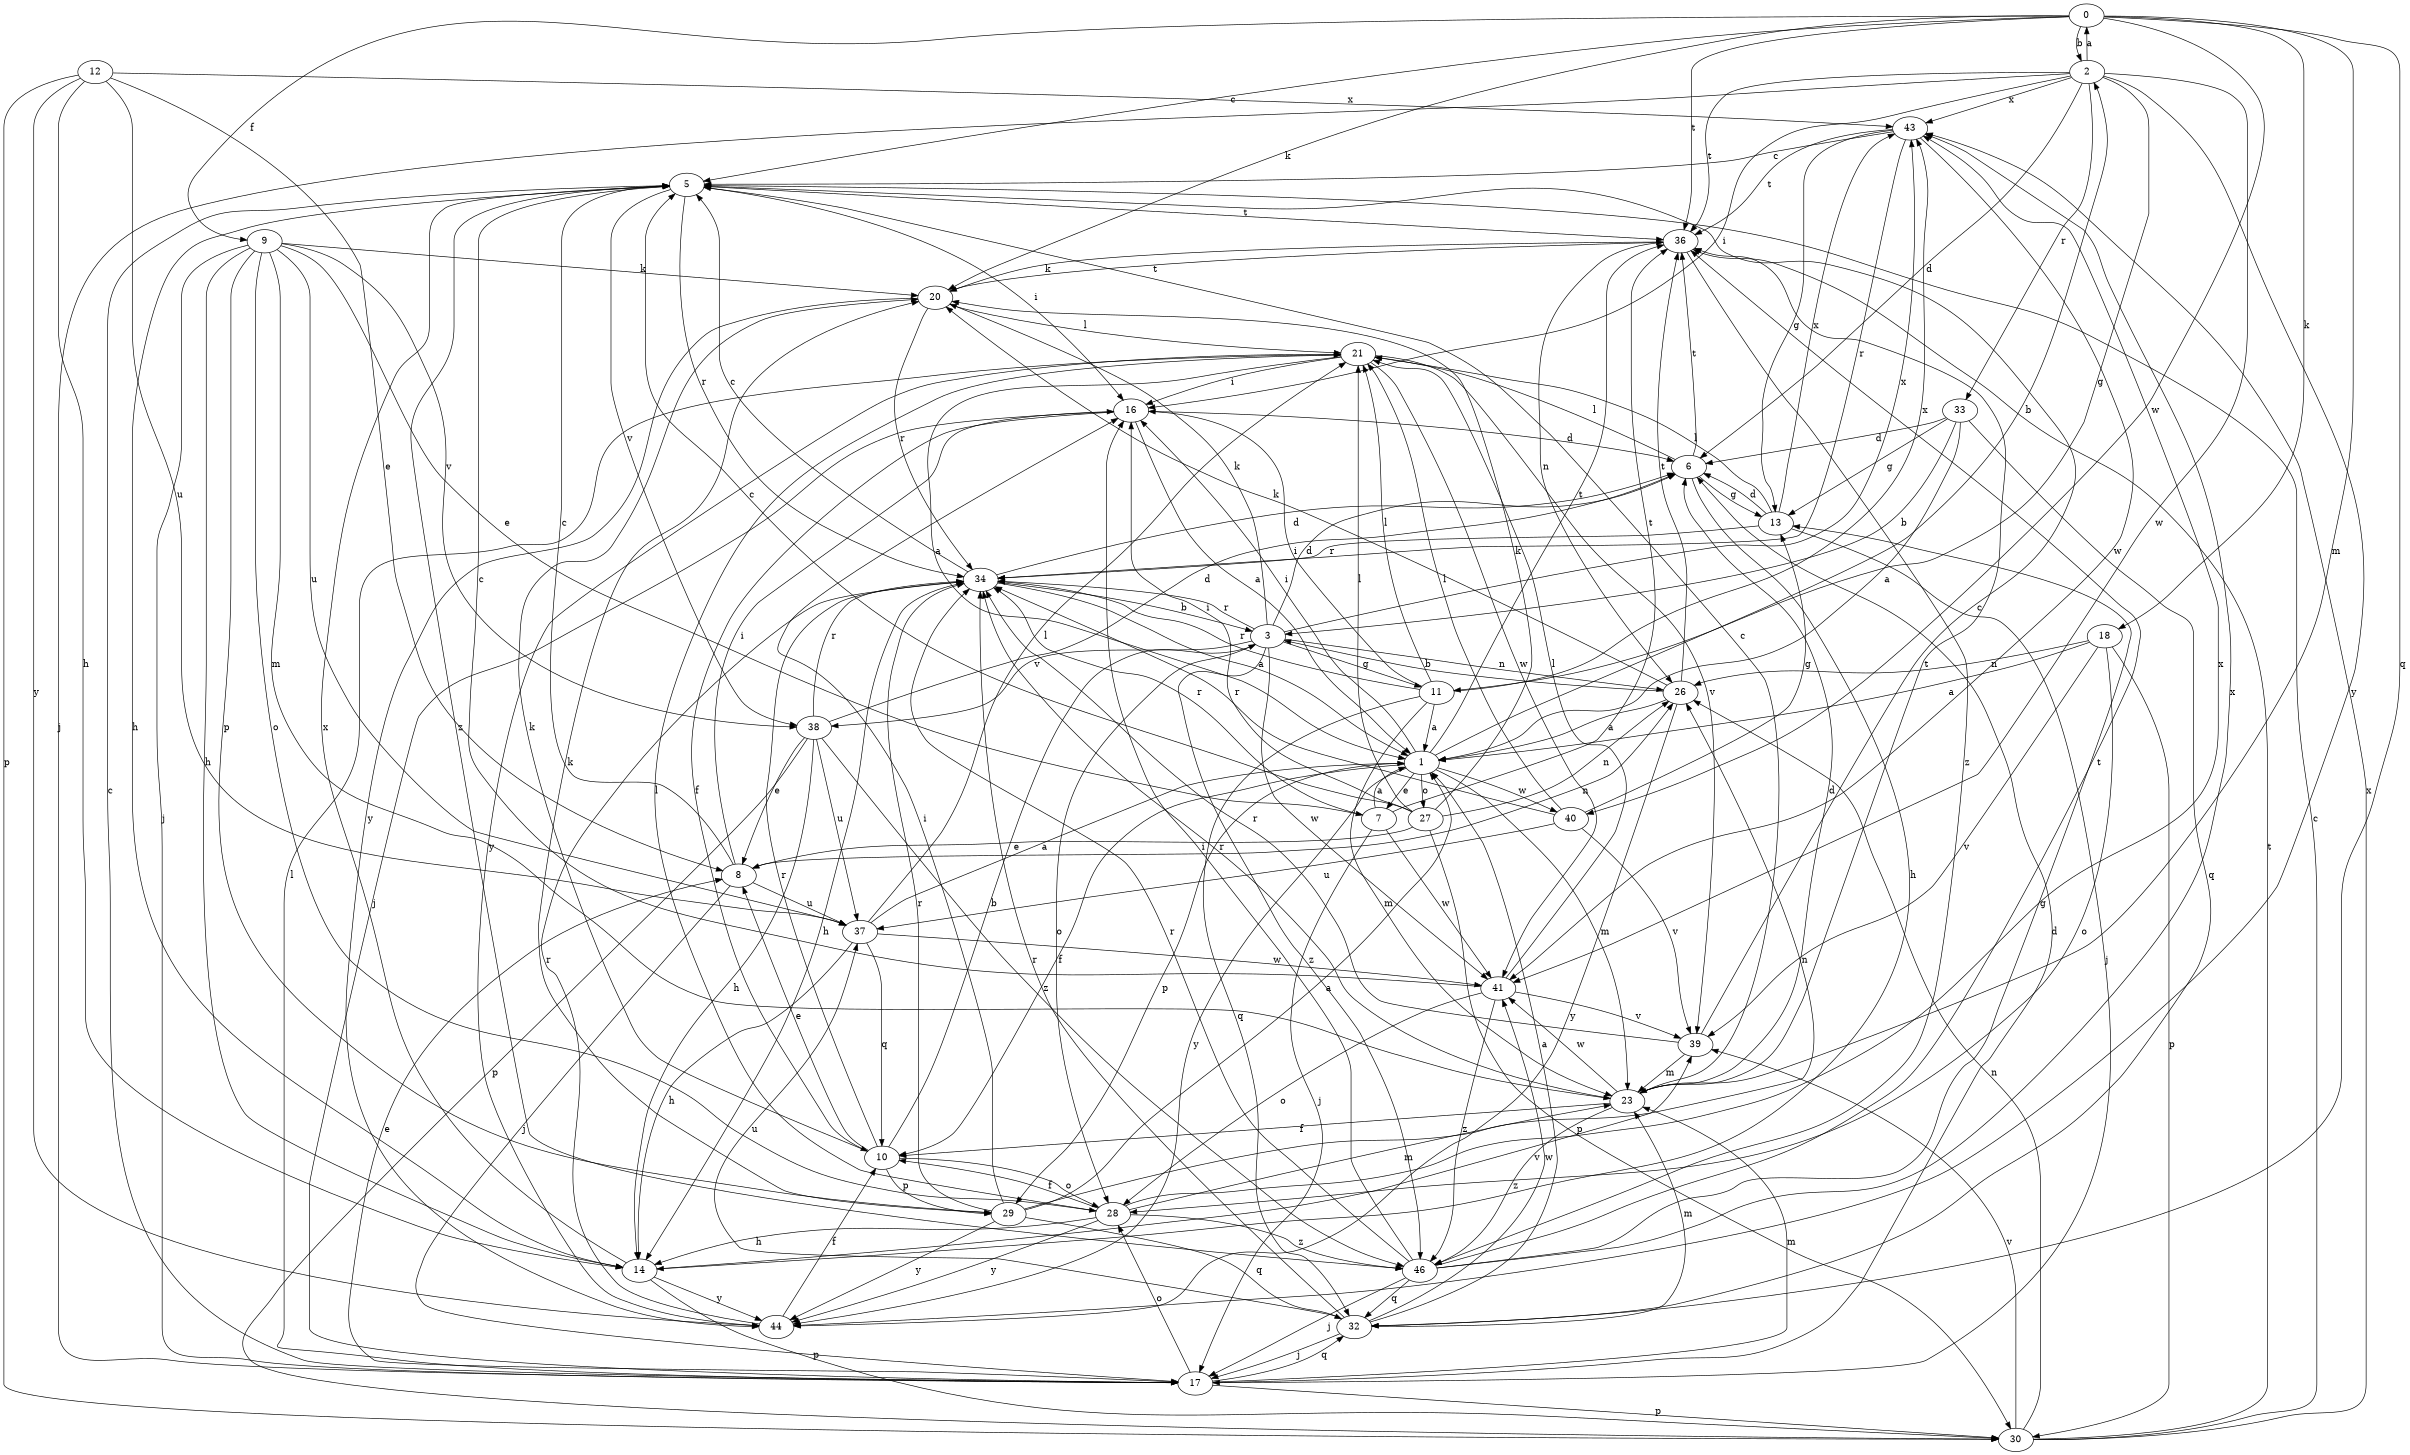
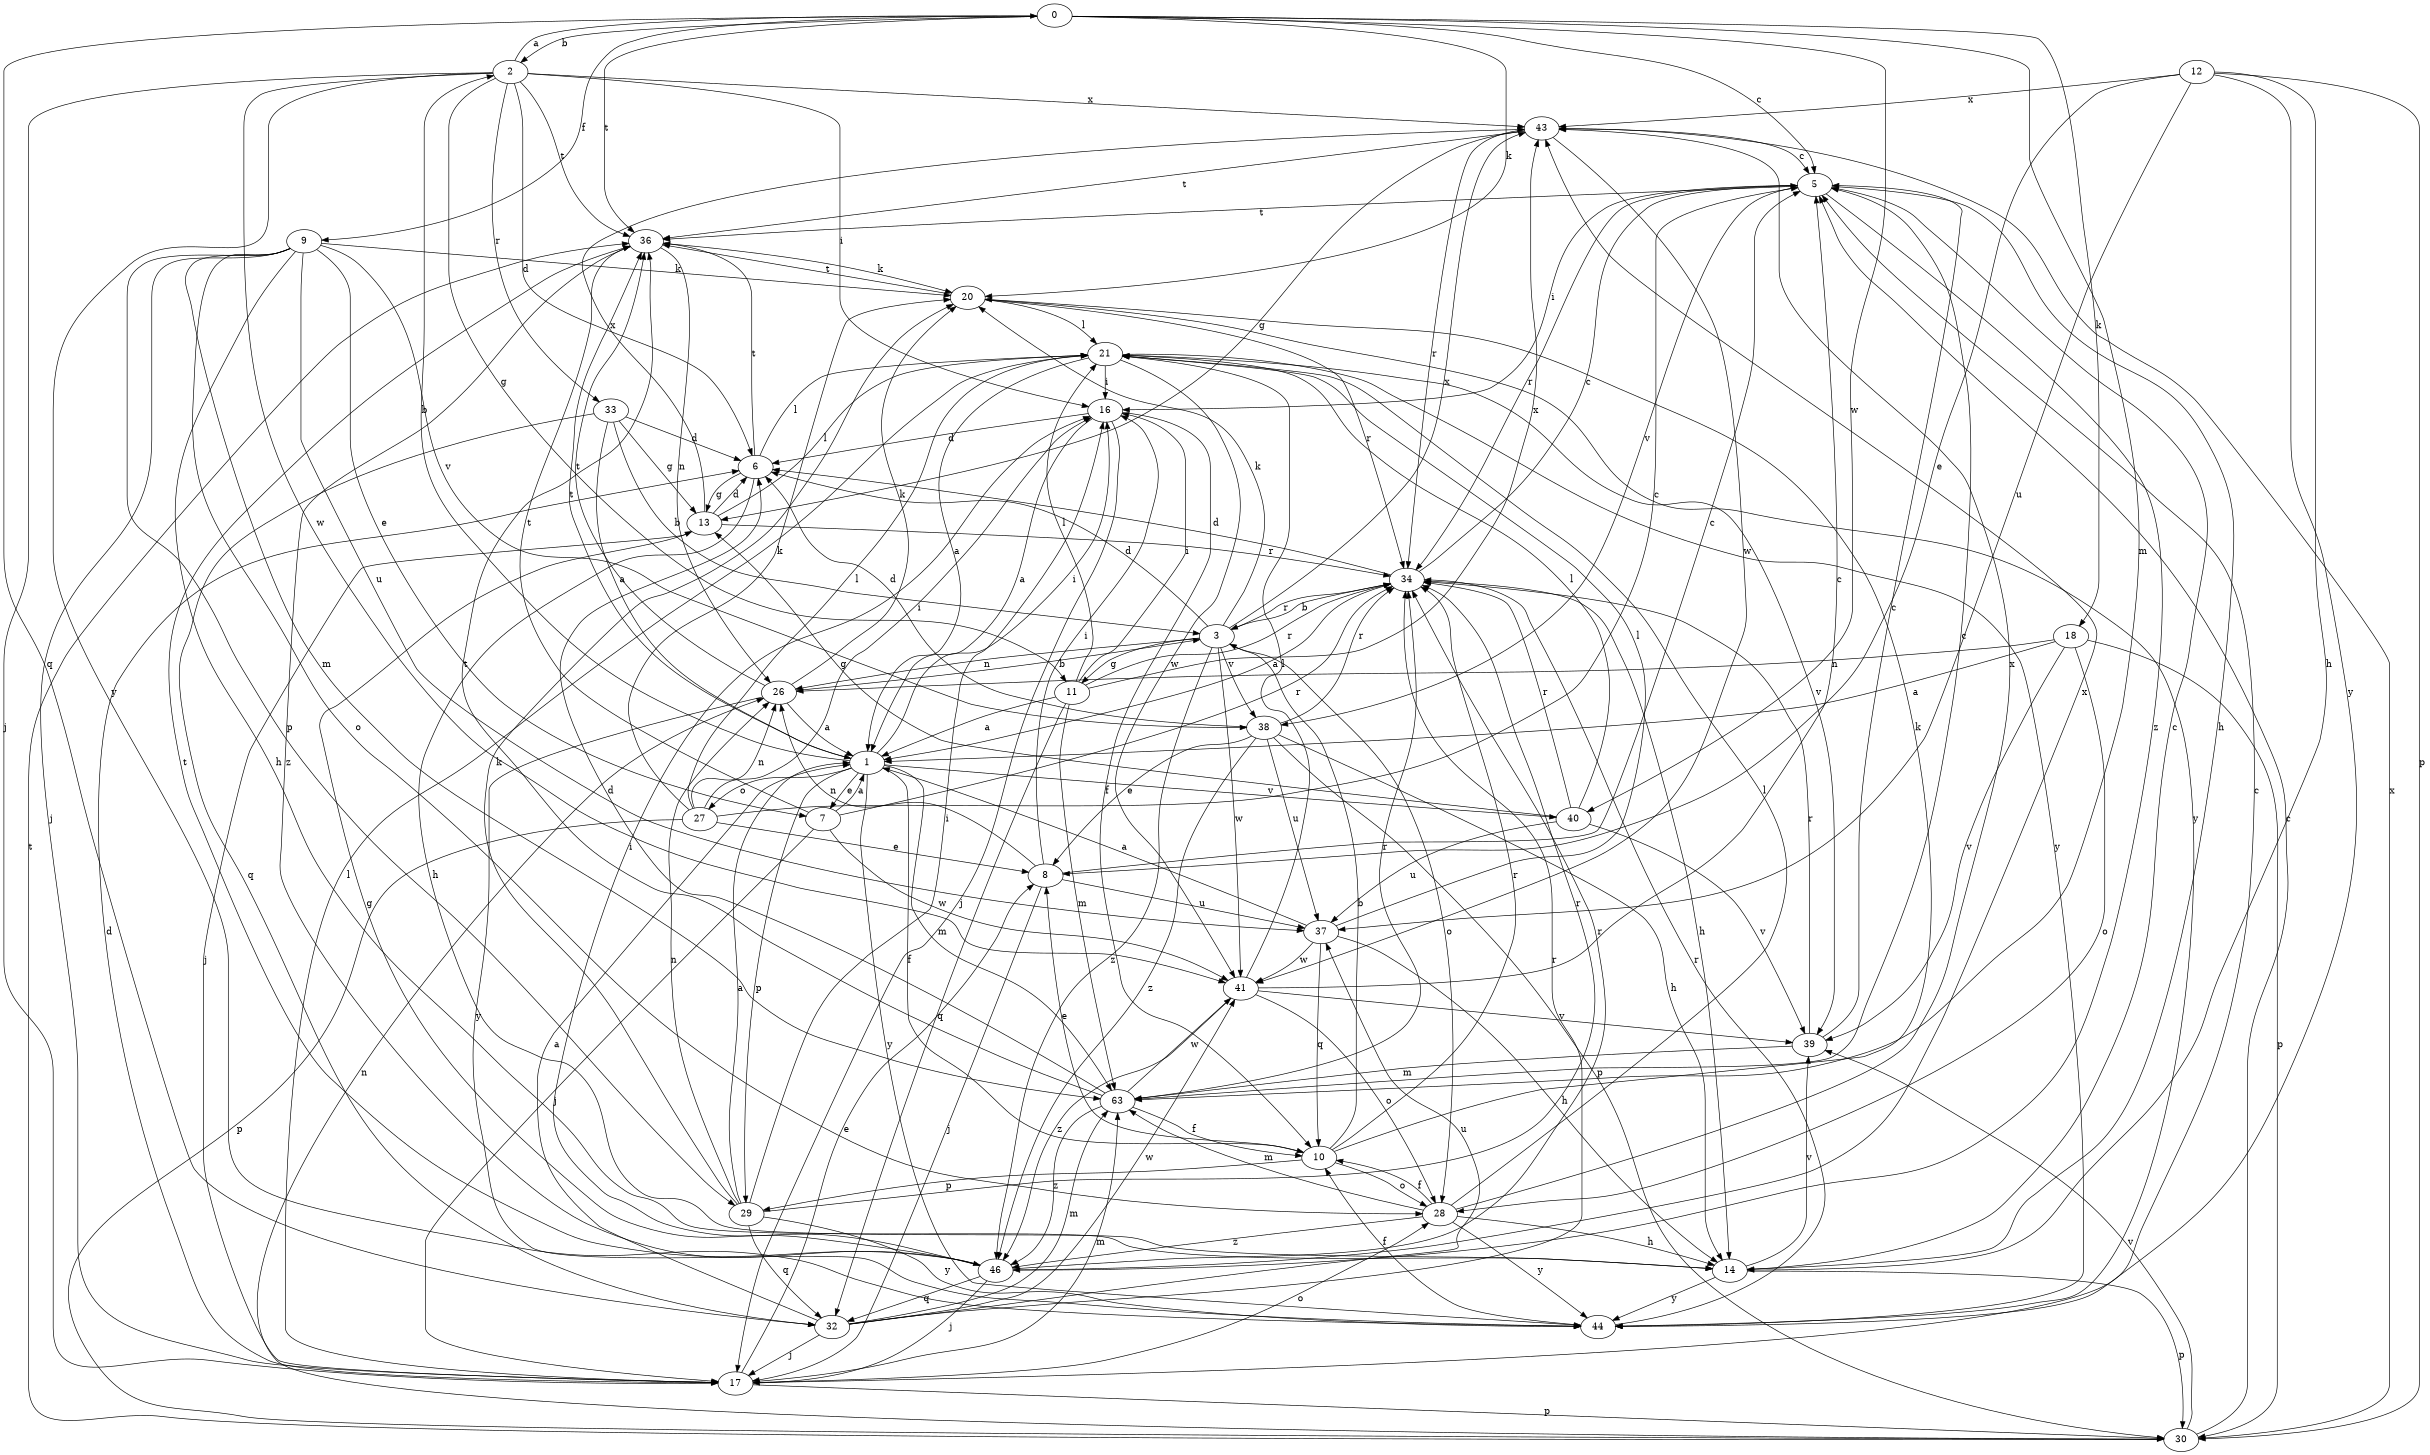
edge "14" -> "5": label "x" -> "c"
edge "1" -> "40": label "w" -> "v"
node "23": label "23" -> "63"
edge "17" -> "32": removed, label "q"
